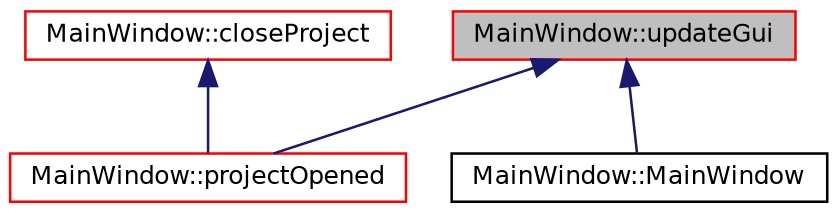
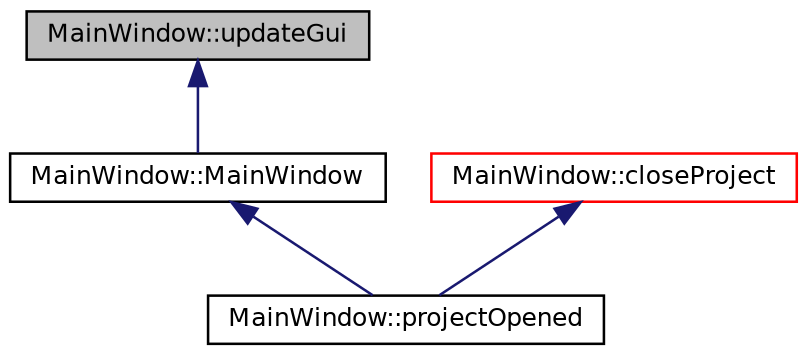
node "MainWindow::updateGui": color red -> black
edge "MainWindow::projectOpened" -> "MainWindow::updateGui": now "MainWindow::projectOpened" -> "MainWindow::MainWindow"
node "MainWindow::projectOpened": color red -> black
